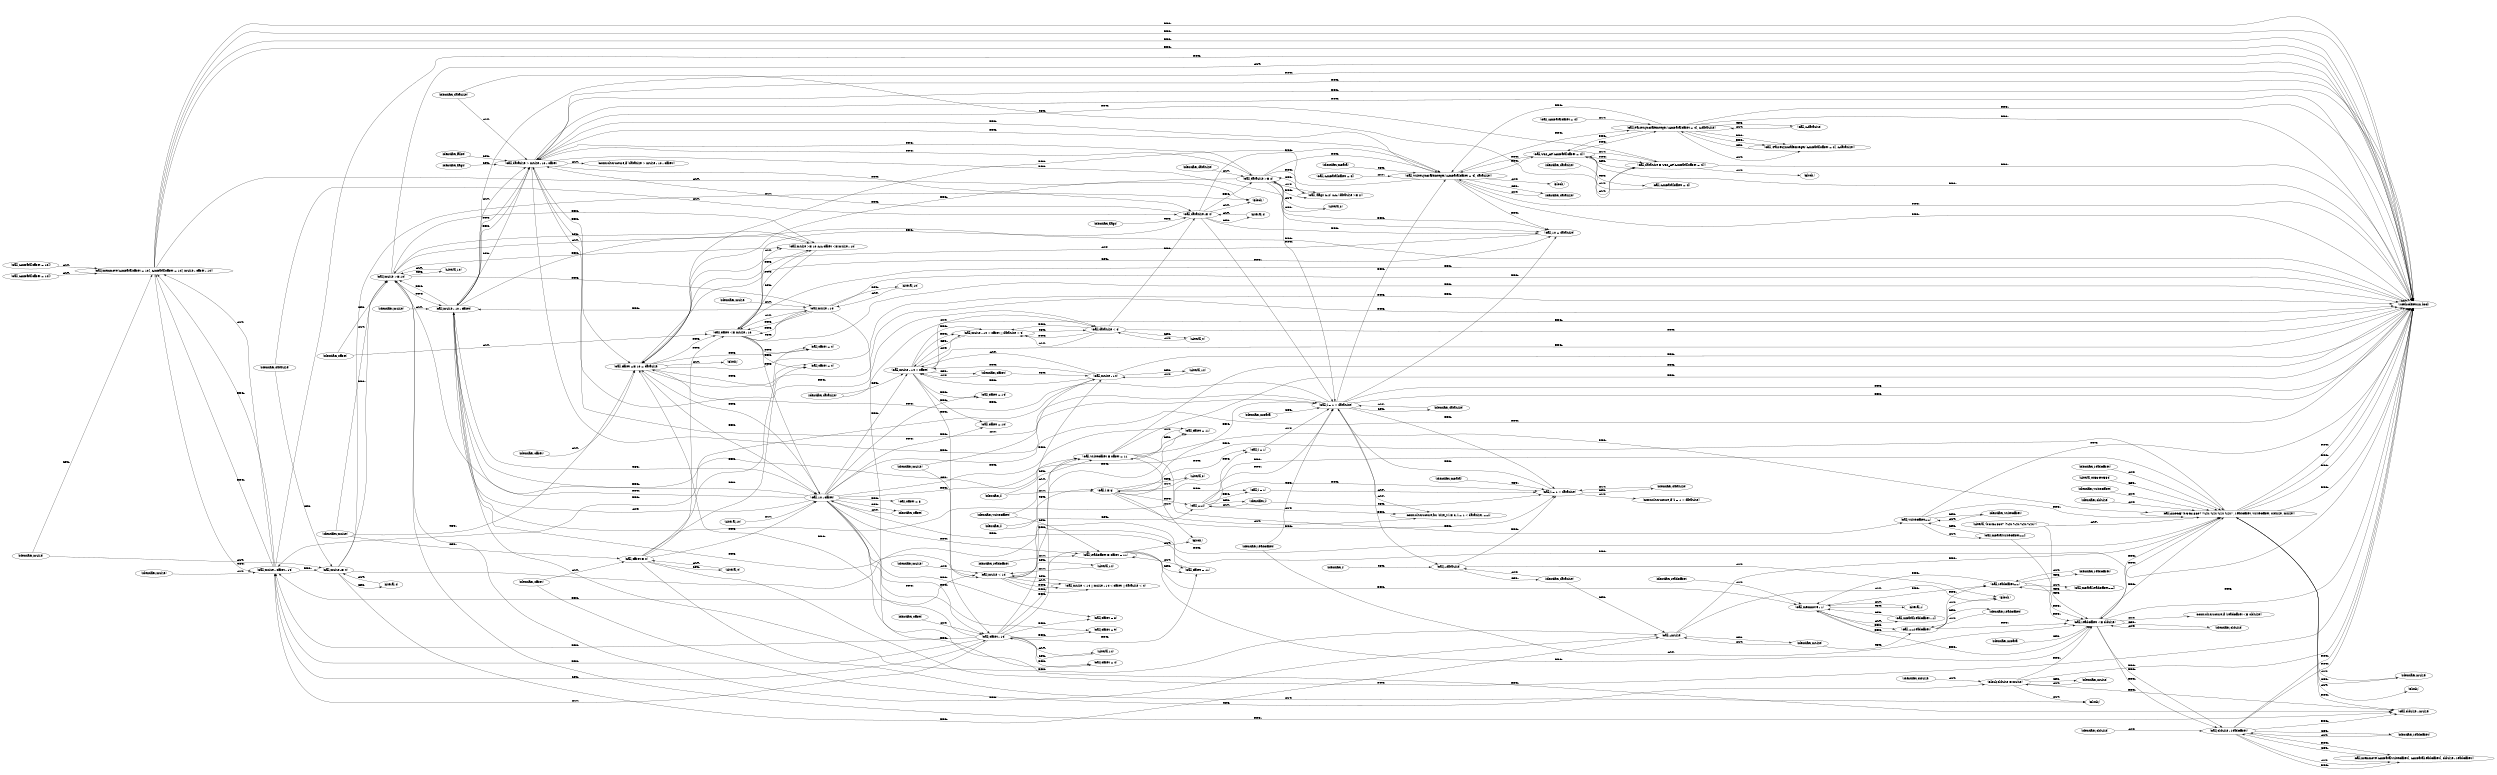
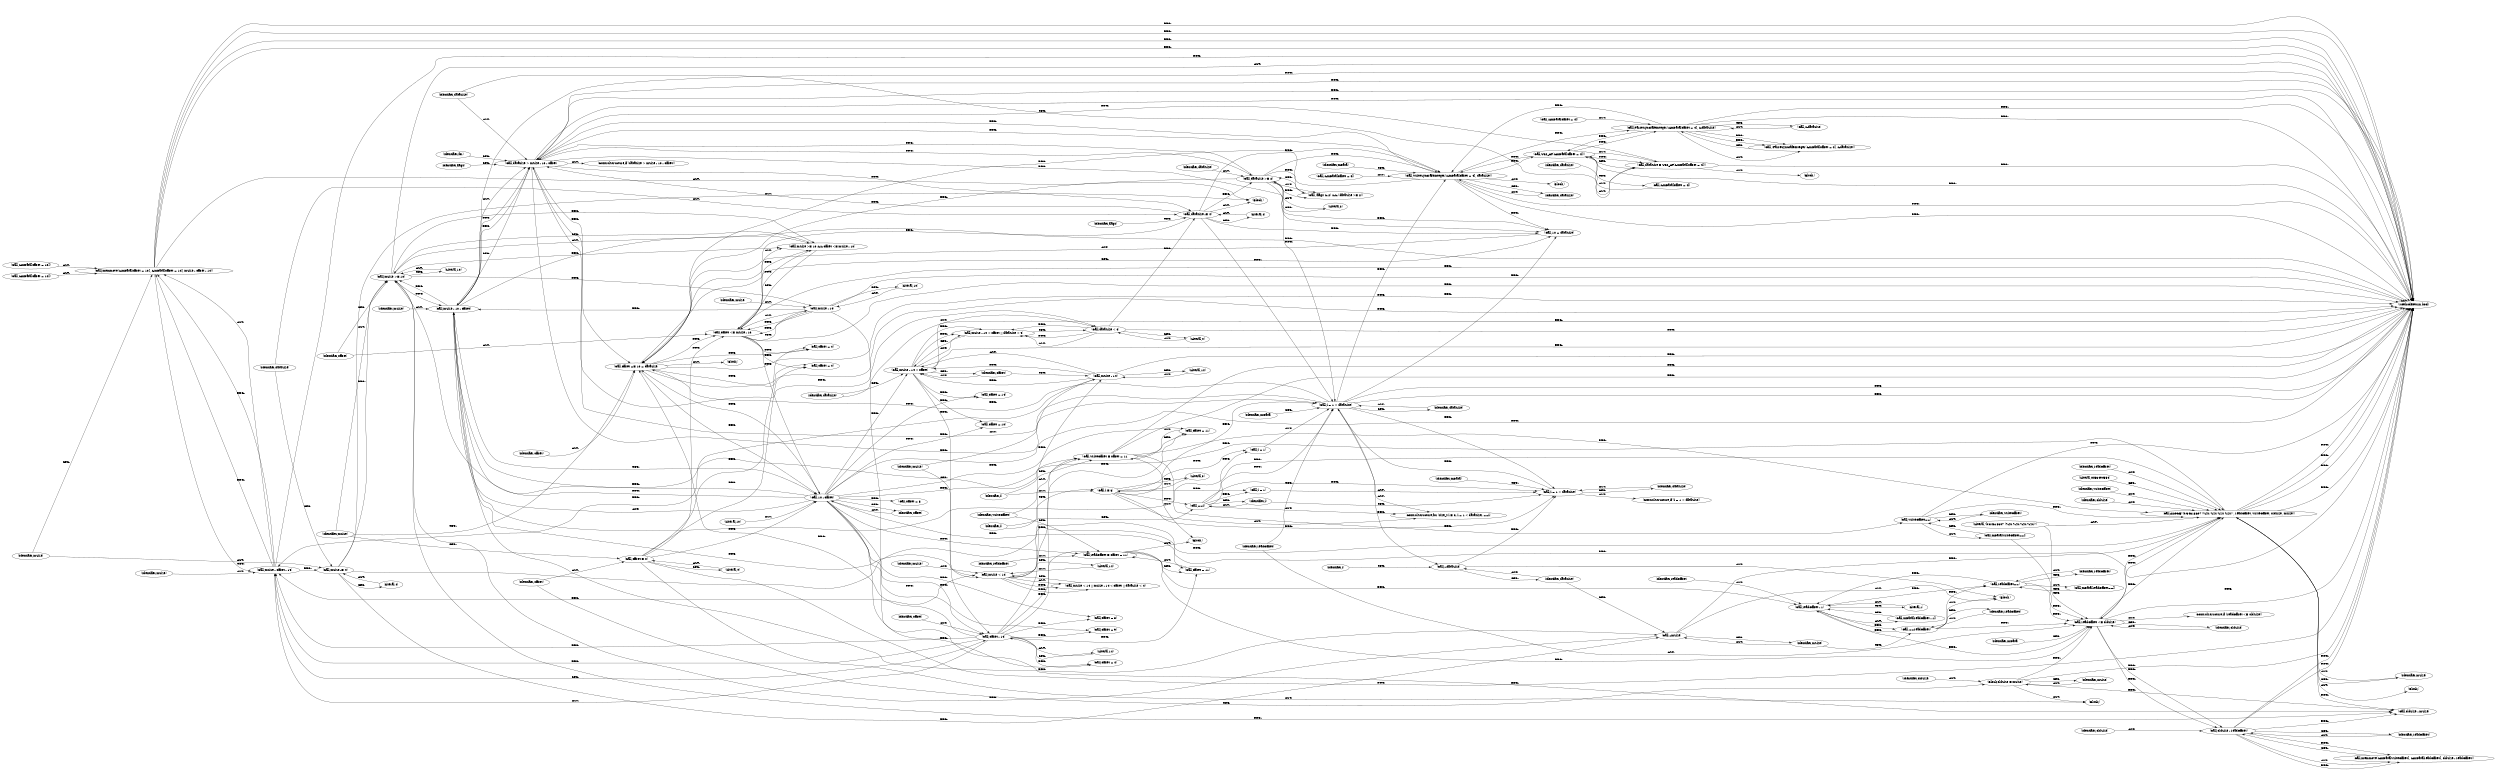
node "(Identifier,false)": label "(Identifier,false)" -> "(Identifier,for)"
node "(Call,memmove - 1)": label "(Call,memmove - 1)" -> "(Call,readOffset - 1)"
